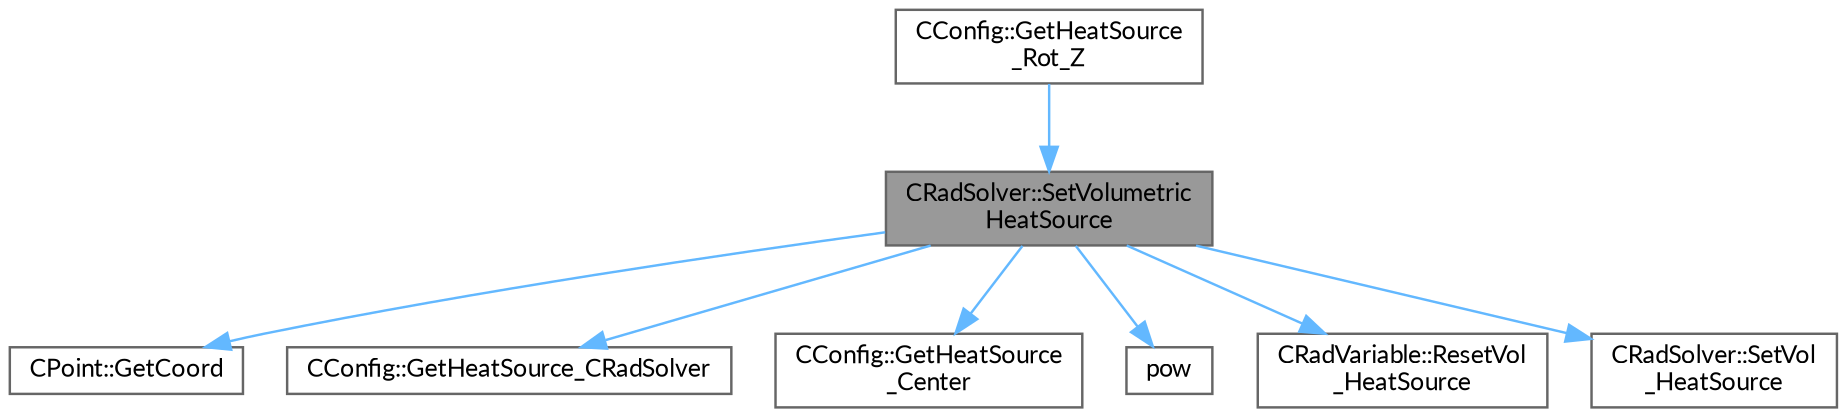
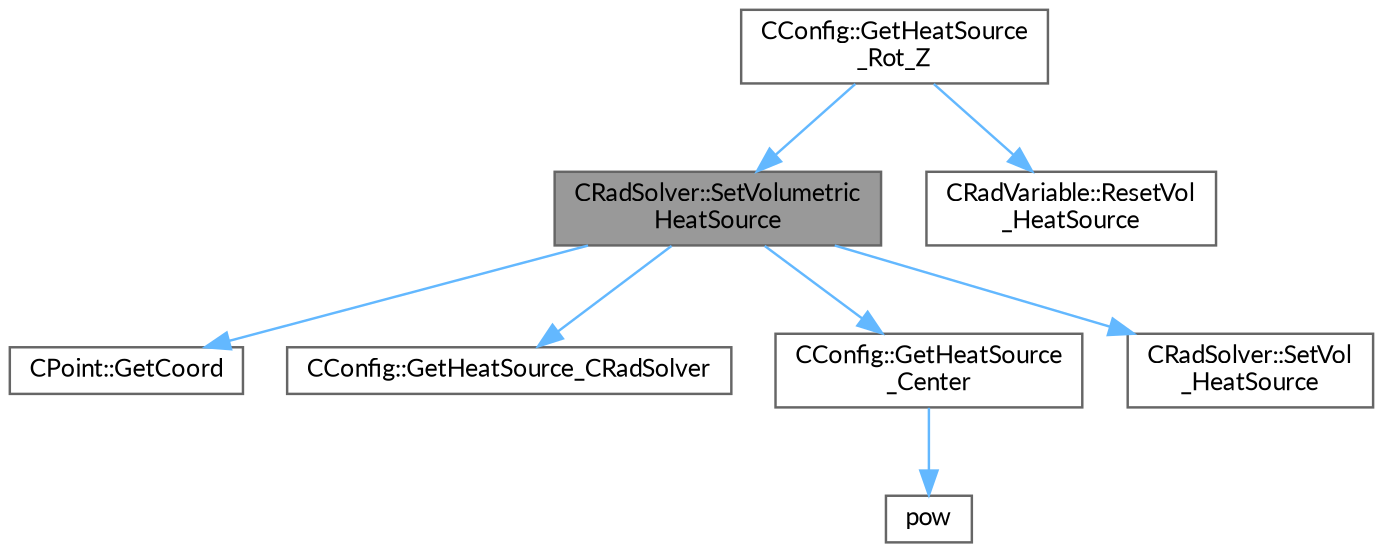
edge "CRadSolver::SetVolumetric HeatSource" -> "CRadVariable::ResetVol _HeatSource": now "CConfig::GetHeatSource _Rot_Z" -> "CRadVariable::ResetVol _HeatSource"
edge "CRadSolver::SetVolumetric HeatSource" -> "pow": now "CConfig::GetHeatSource _Center" -> "pow"
